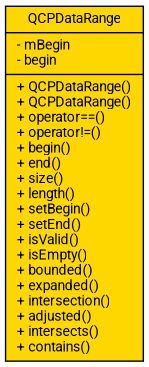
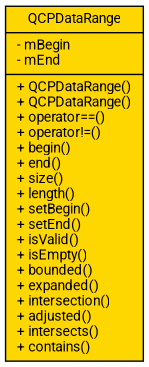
node "QCPDataRange": text "- begin" -> "- mEnd"
